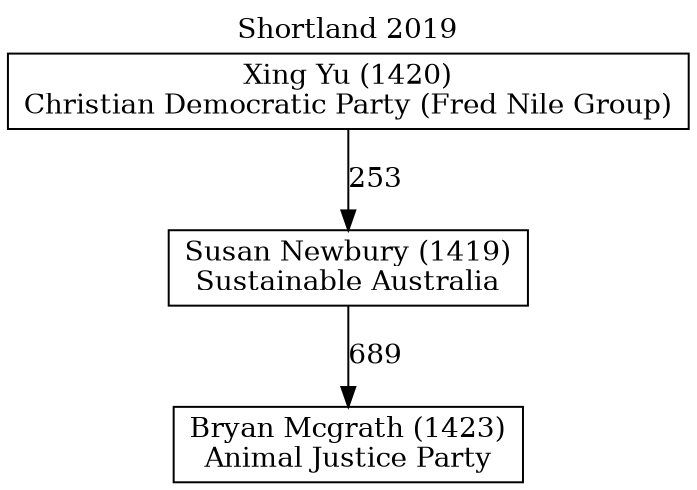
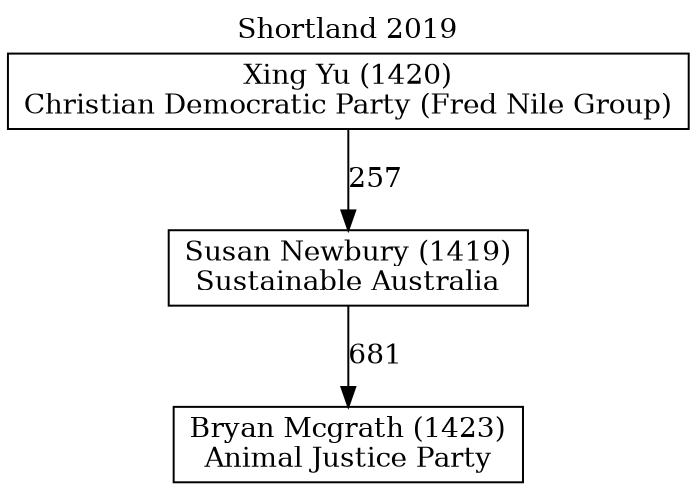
edge "Xing Yu (1420) Christian Democratic Party (Fred Nile Group)" -> "Susan Newbury (1419) Sustainable Australia": label "253" -> "257"
edge "Susan Newbury (1419) Sustainable Australia" -> "Bryan Mcgrath (1423) Animal Justice Party": label "689" -> "681"
